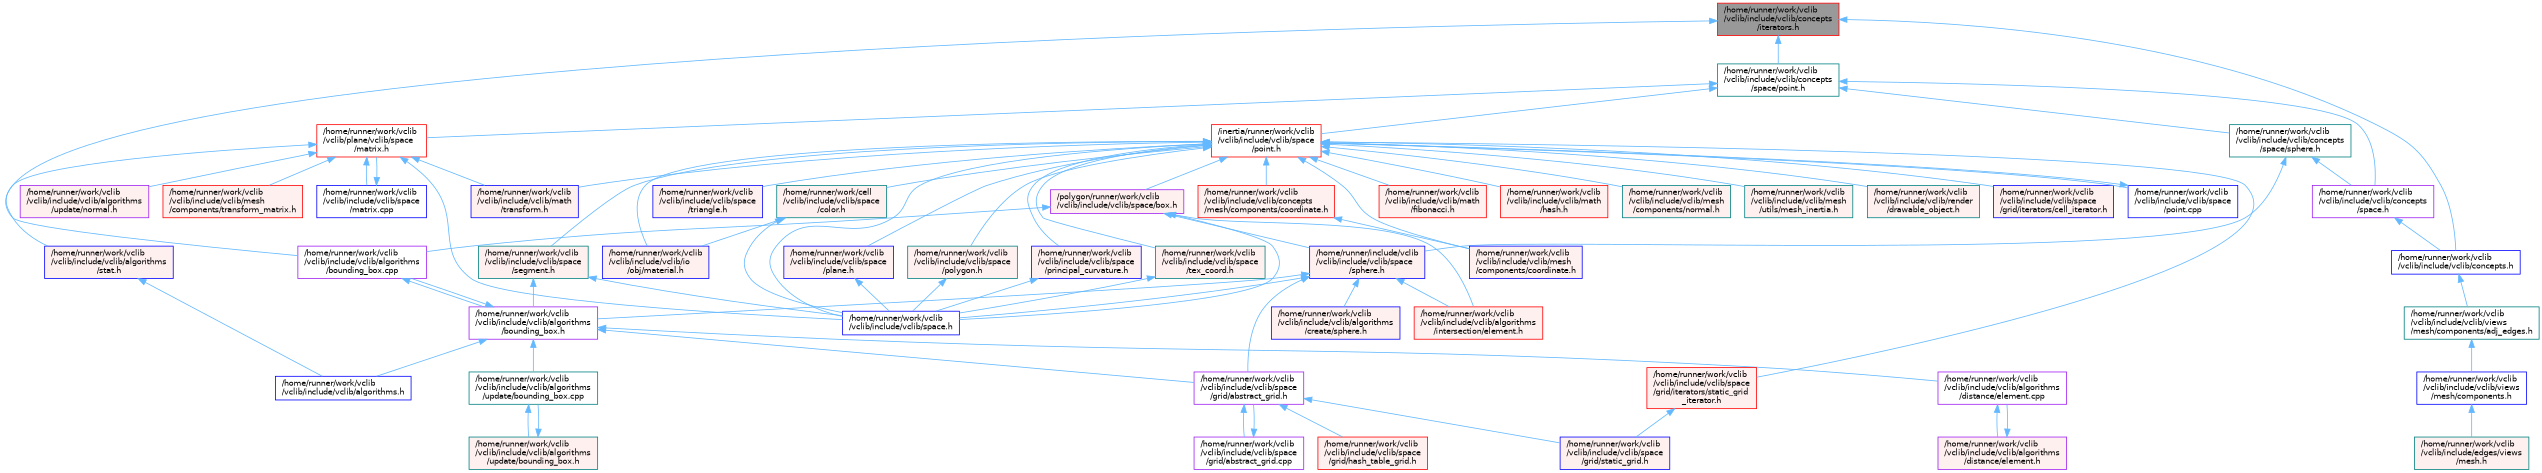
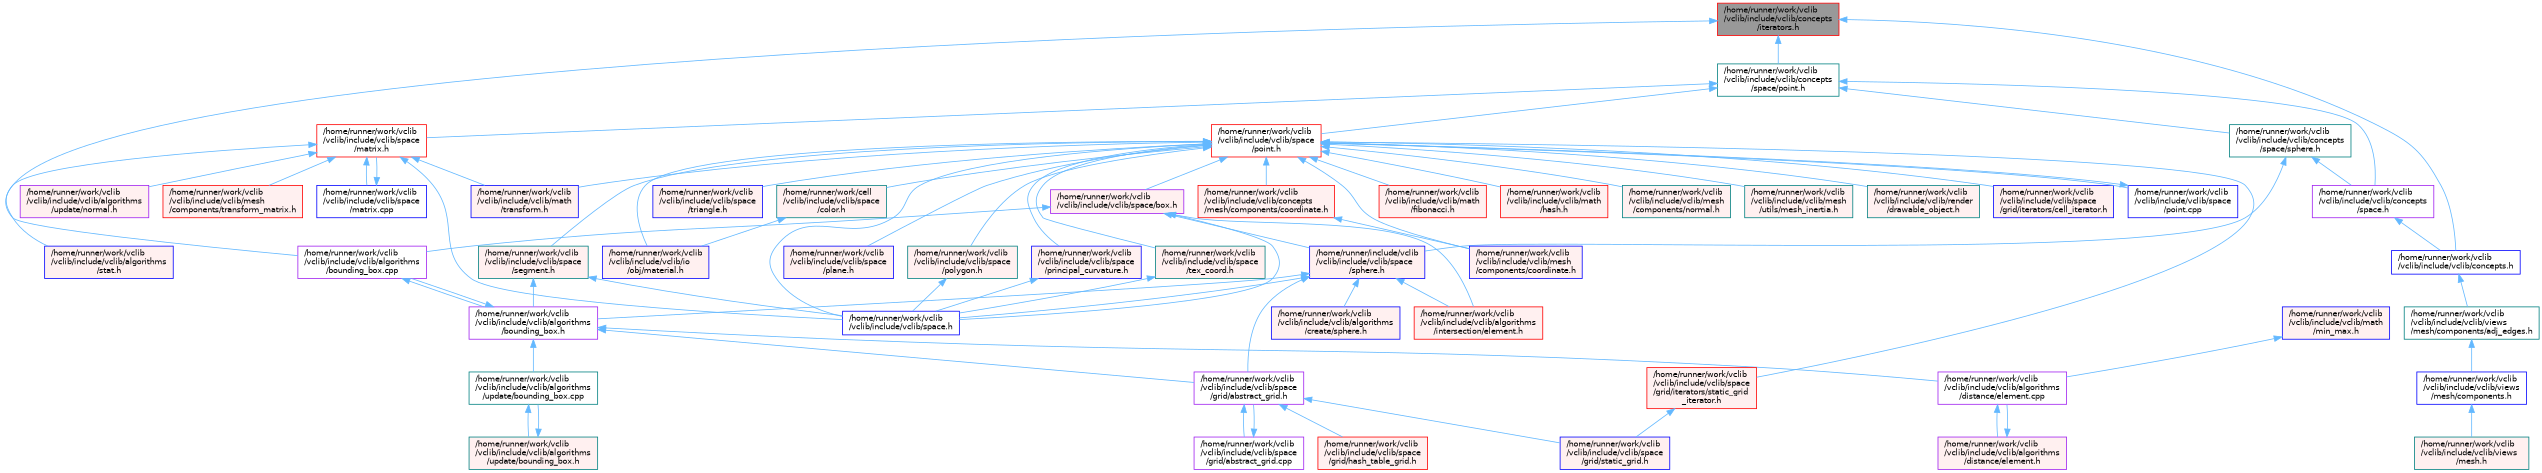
node "/home/runner/work/vclib /vclib/plane/vclib/space /matrix.h": label "/home/runner/work/vclib /vclib/plane/vclib/space /matrix.h" -> "/home/runner/work/vclib /vclib/include/vclib/space /matrix.h"
node "/inertia/runner/work/vclib /vclib/include/vclib/space /point.h": label "/inertia/runner/work/vclib /vclib/include/vclib/space /point.h" -> "/home/runner/work/vclib /vclib/include/vclib/space /point.h"
node "/polygon/runner/work/vclib /vclib/include/vclib/space/box.h": label "/polygon/runner/work/vclib /vclib/include/vclib/space/box.h" -> "/home/runner/work/vclib /vclib/include/vclib/space/box.h"
edge "/home/runner/work/vclib /vclib/include/vclib/space.h" -> "/home/runner/work/cell /vclib/include/vclib/space /color.h": removed
edge "/home/runner/work/vclib /vclib/include/vclib/space.h" -> "/home/runner/work/vclib /vclib/include/vclib/space /plane.h": removed
node "/home/runner/work/vclib /vclib/include/vclib/math /min_max.h": added
node "/home/runner/work/vclib /vclib/include/vclib/algorithms.h": removed
node "/home/runner/work/vclib /vclib/include/edges/views /mesh.h": label "/home/runner/work/vclib /vclib/include/edges/views /mesh.h" -> "/home/runner/work/vclib /vclib/include/vclib/views /mesh.h"
